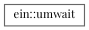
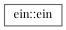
node "ein::umwait": label "ein::umwait" -> "ein::ein"
